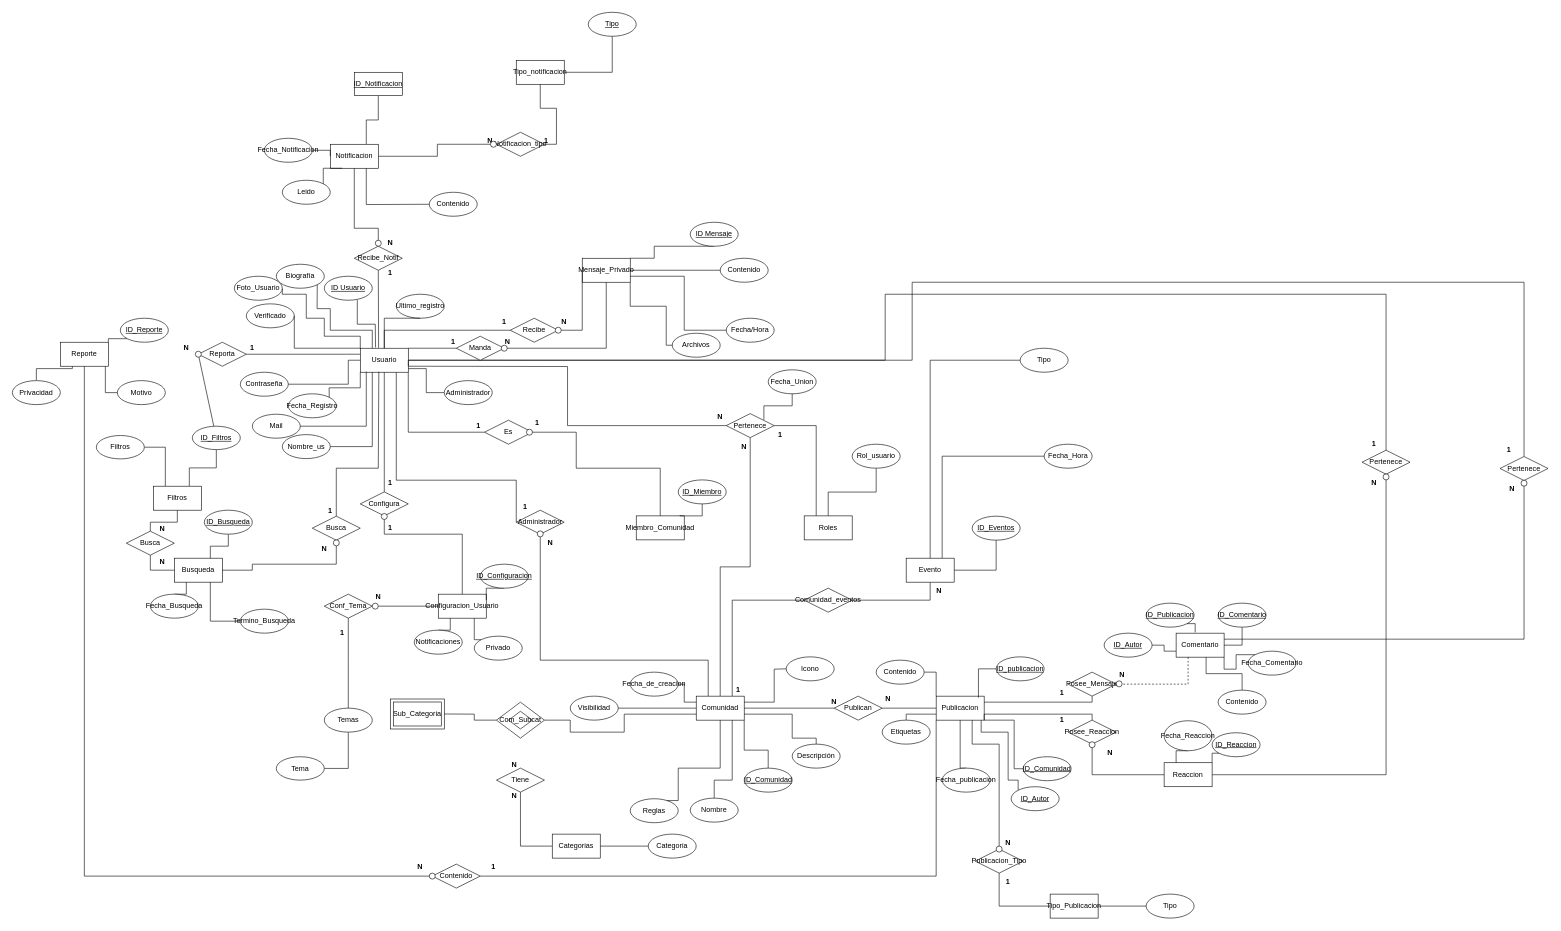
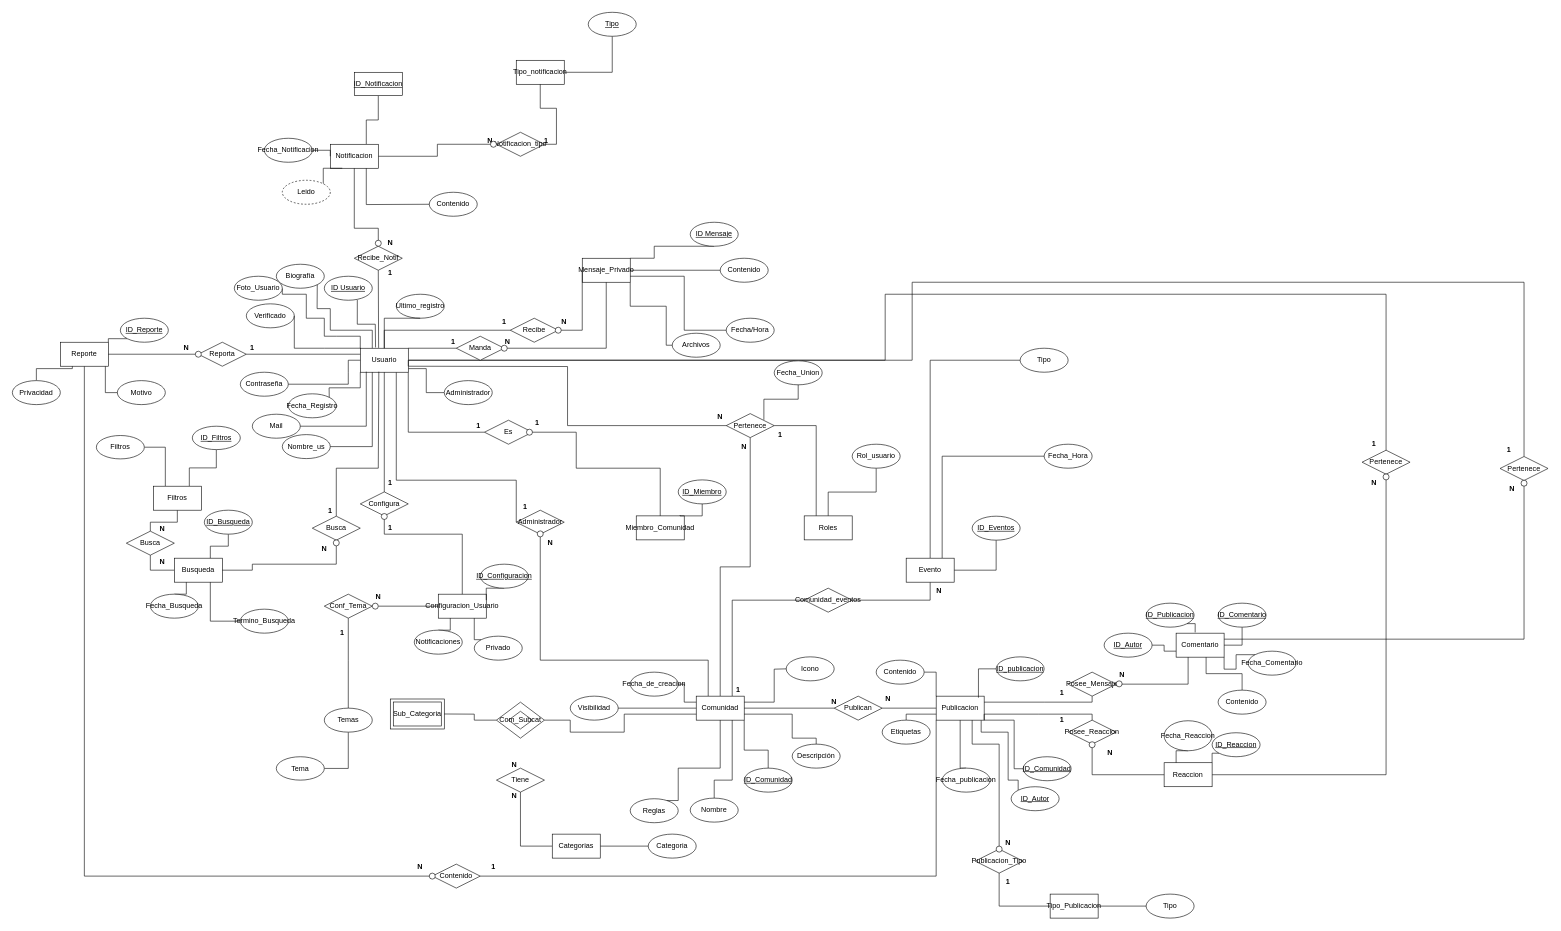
node "Leido": style solid -> dashed
node "Fecha_Union": moved (792, 382) -> (798, 373)
edge "Reporta" -- "ID_Filtros": now "Reporta" -- "Reporte"
edge "Comentario" -- "Posee_Mensaje": style dashed -> solid
